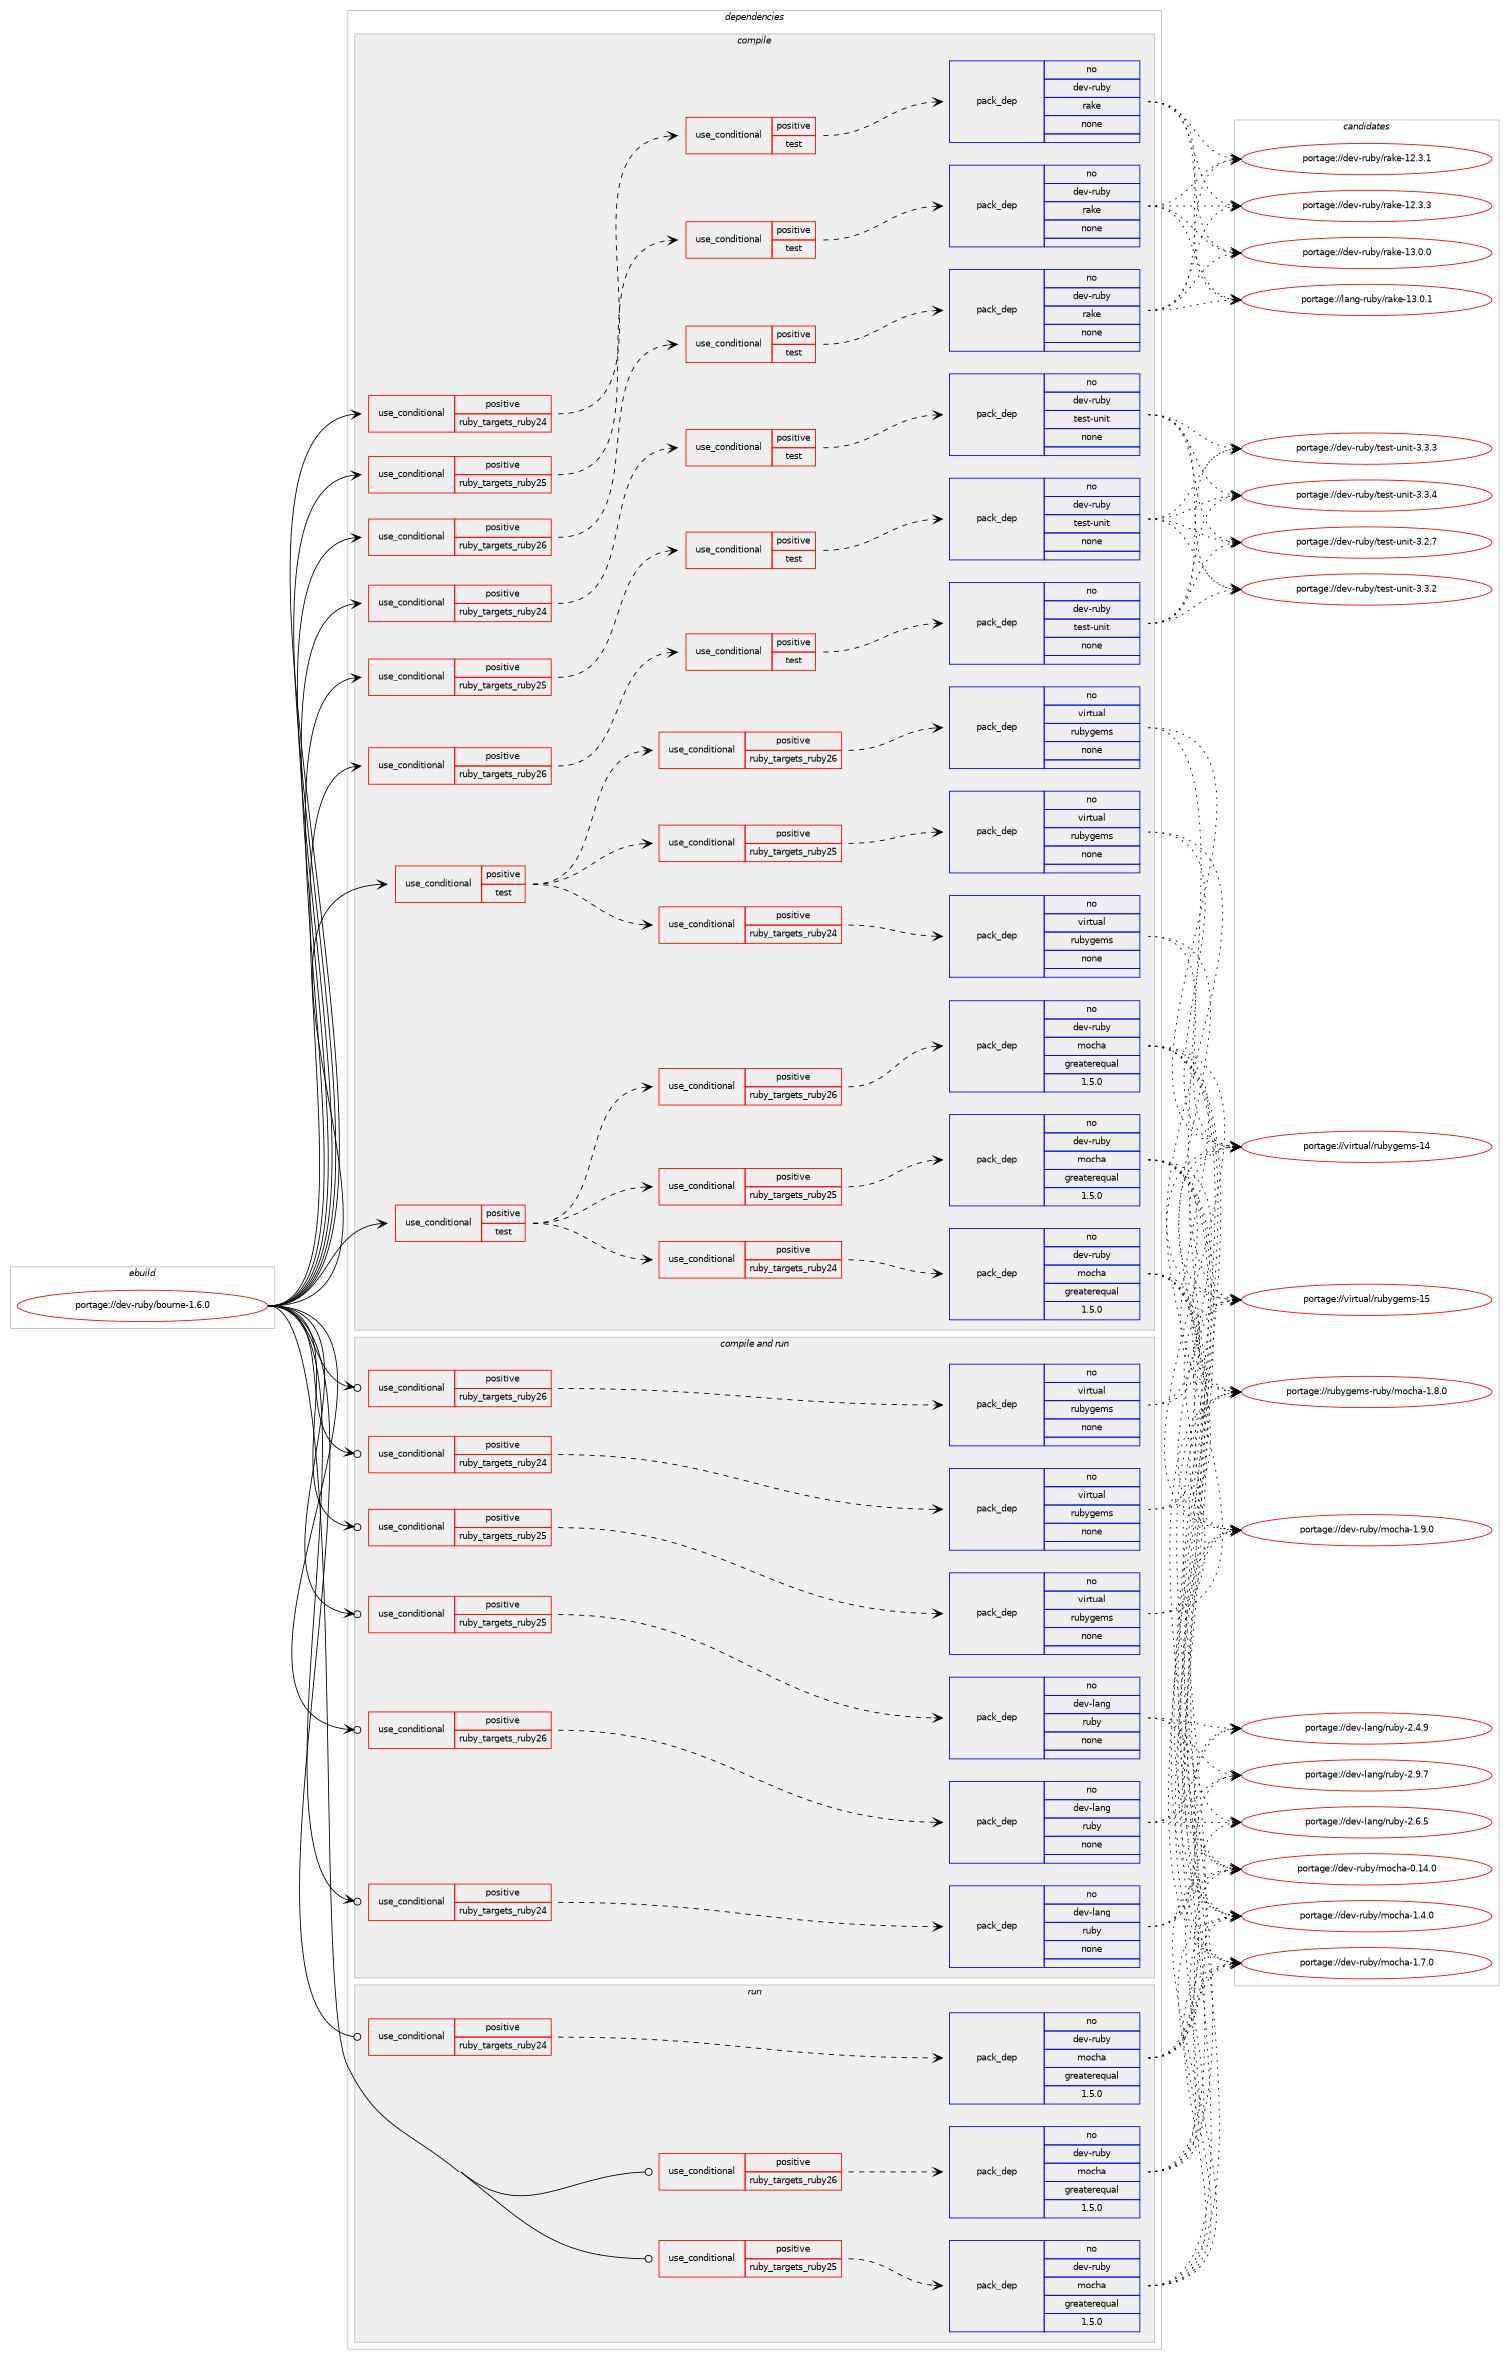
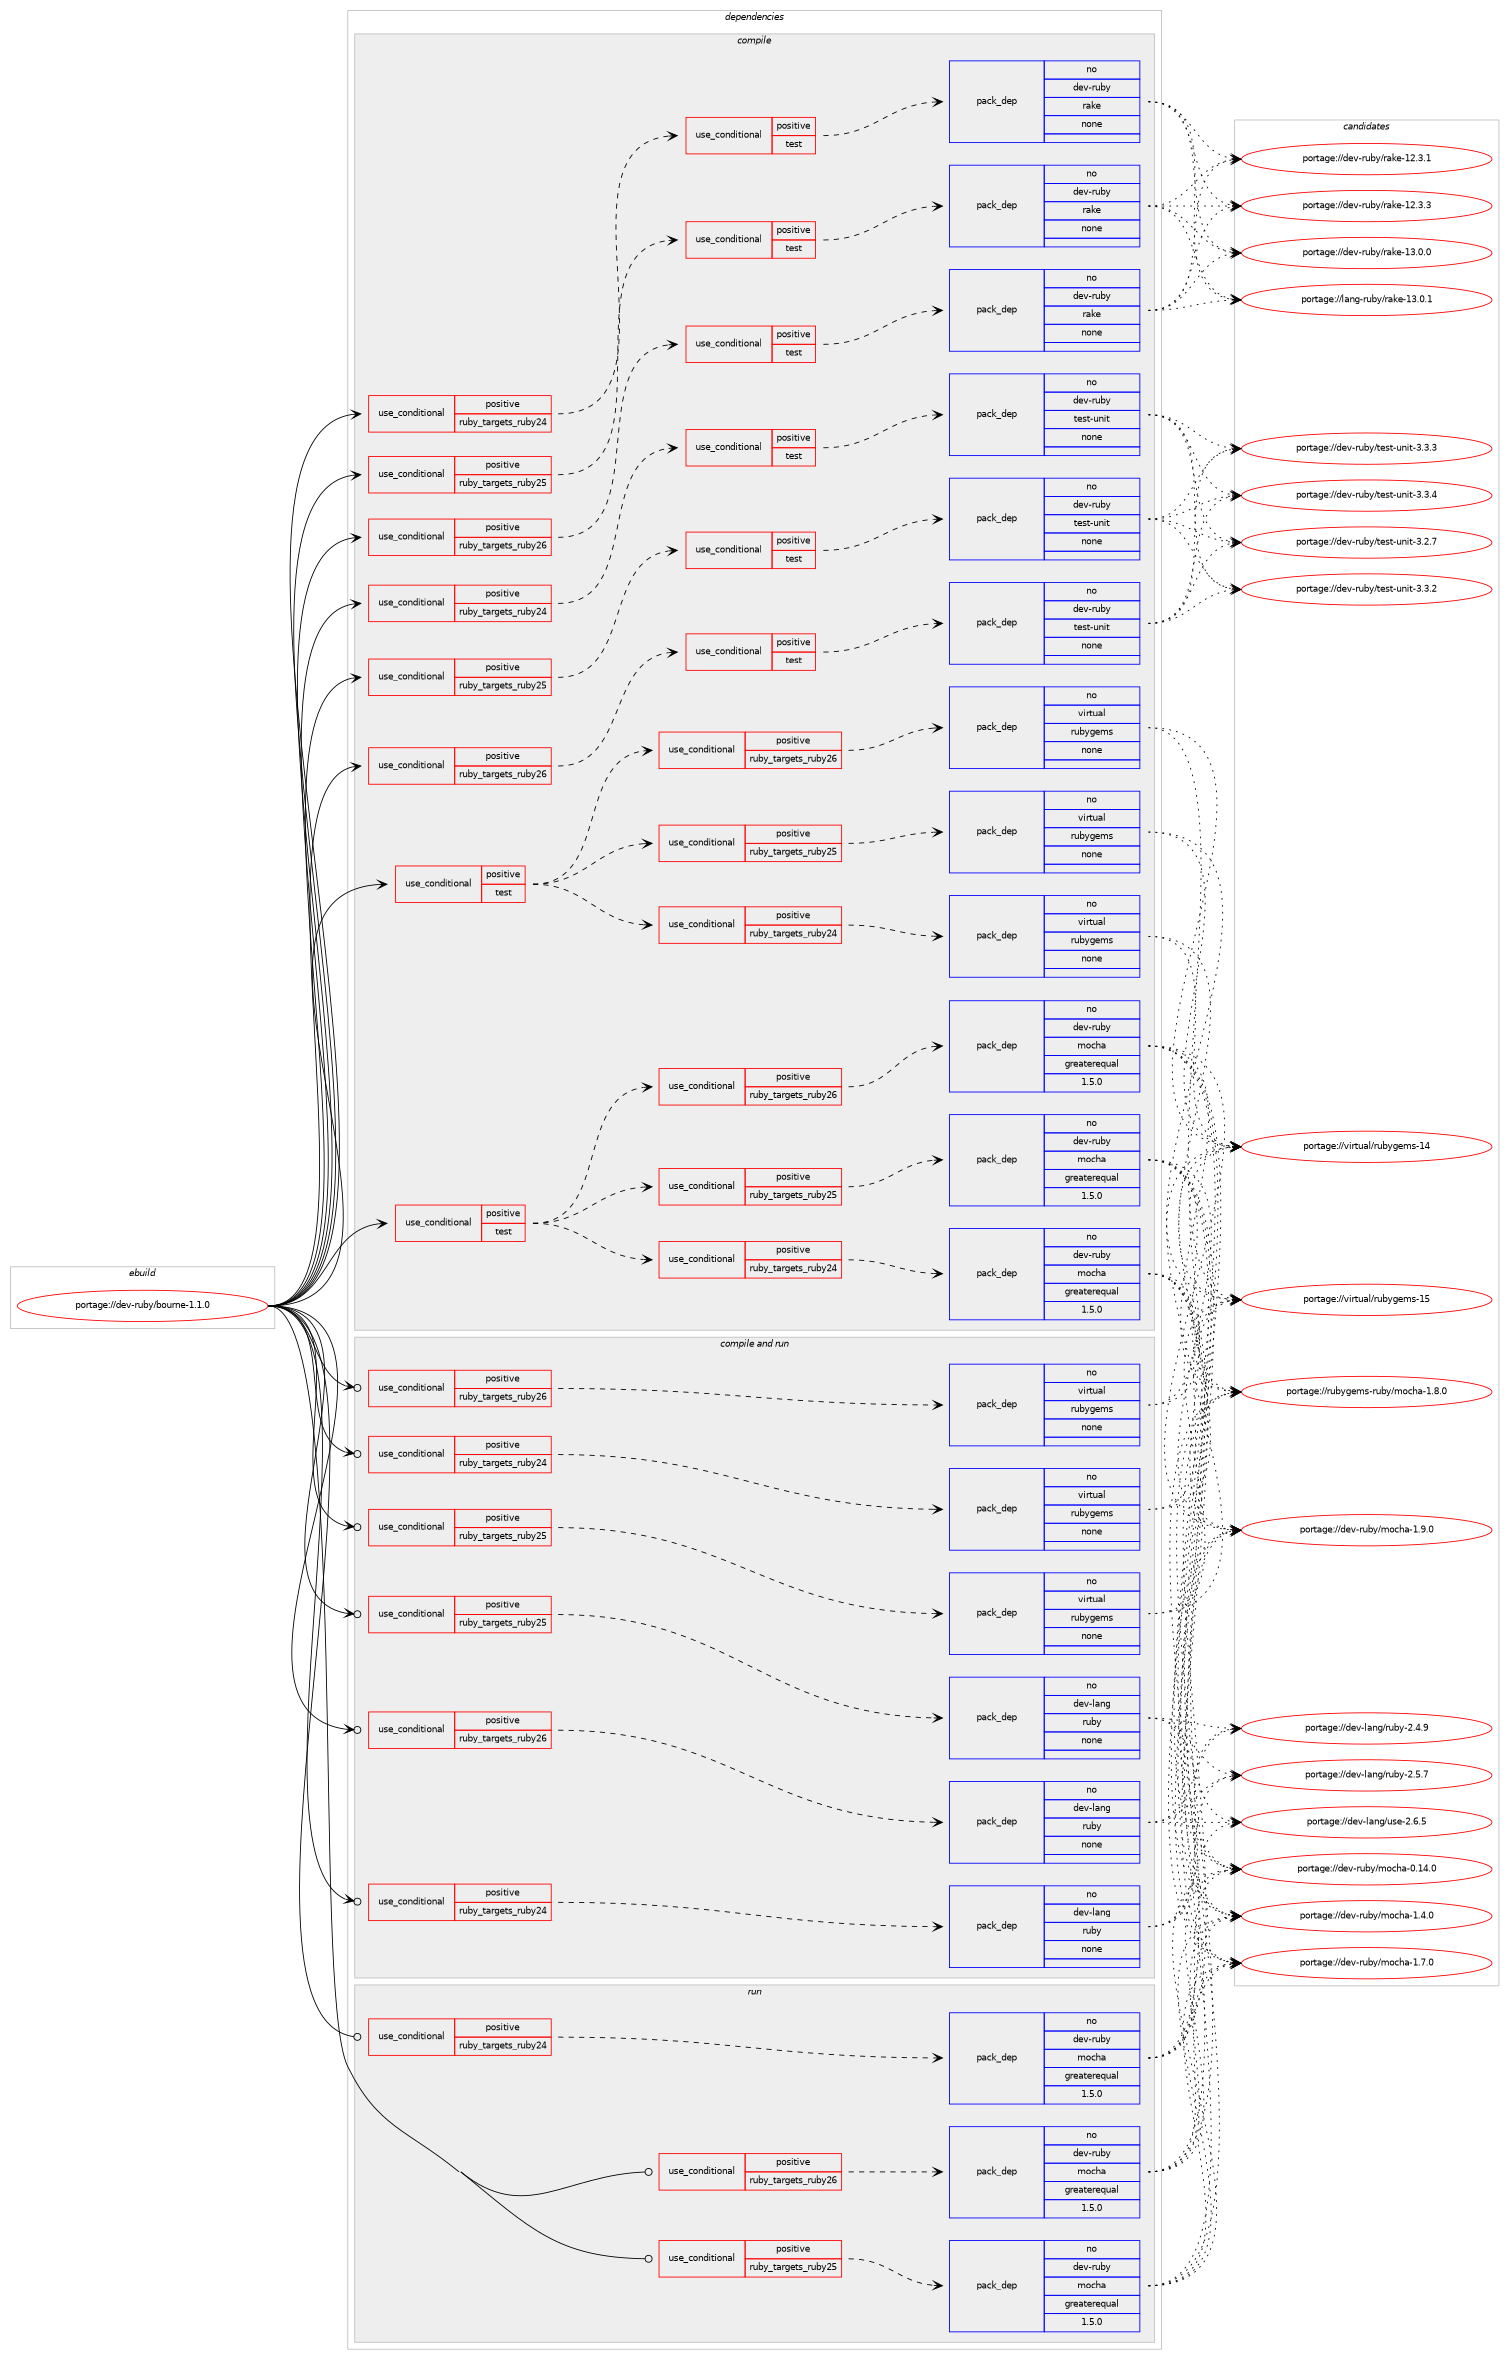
node "portage://dev-ruby/bourne-1.6.0": label "portage://dev-ruby/bourne-1.6.0" -> "portage://dev-ruby/bourne-1.1.0"
node "portage://dev-lang/ruby-2.9.7": label "portage://dev-lang/ruby-2.9.7" -> "portage://dev-lang/ruby-2.5.7"
node "portage://dev-lang/ruby-2.6.5": label "portage://dev-lang/ruby-2.6.5" -> "portage://dev-lang/use-2.6.5"
